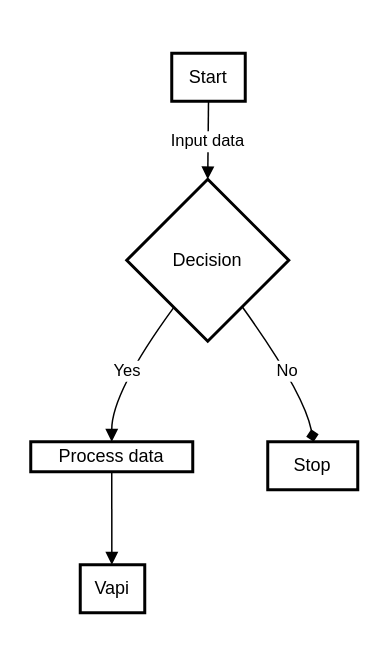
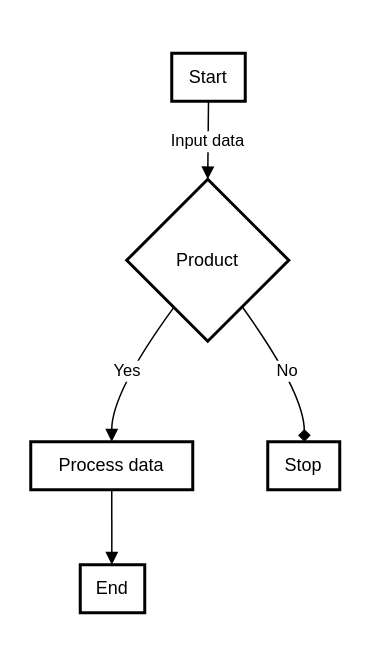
node "Decision": label "Decision" -> "Product"
node "Process data": size 162x30 -> 162x48
node "Stop": size 90x48 -> 72x48
node "Vapi": label "Vapi" -> "End"
